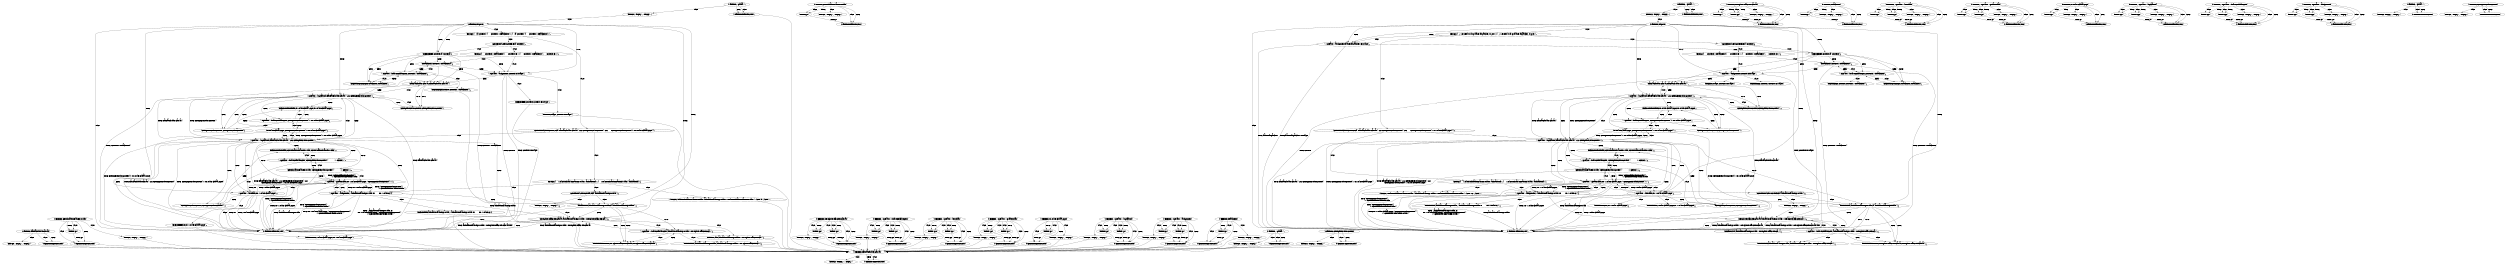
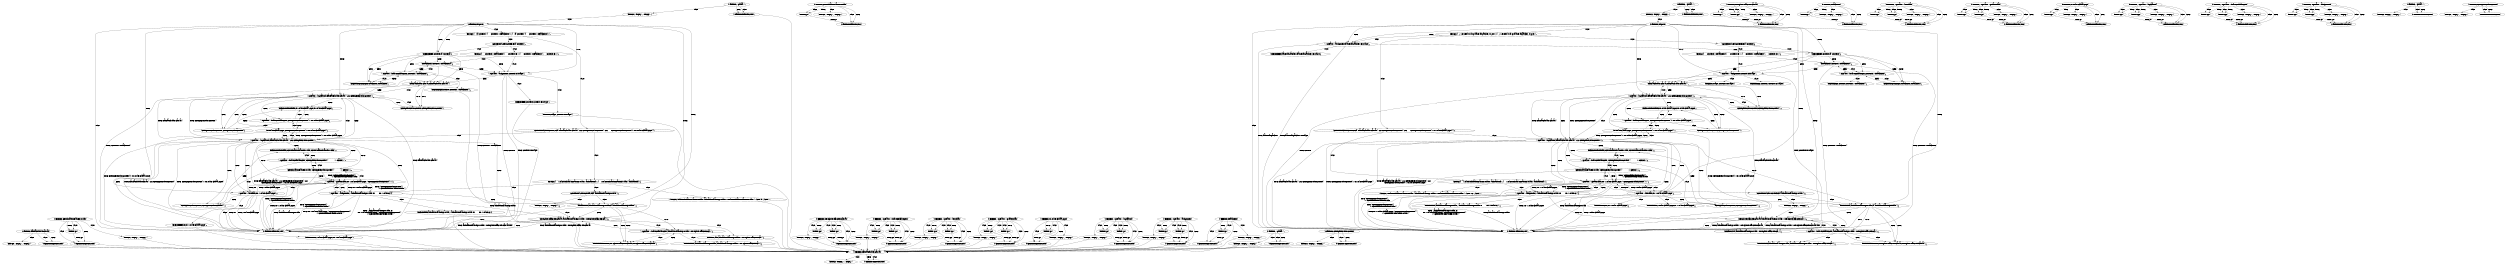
node "(IDENTIFIER,frame_dispatcher_,frame_dispatcher_ = nullptr)": added
